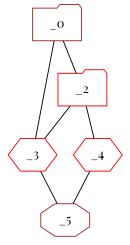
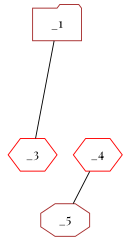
node "_0": label "_0" -> "_1"
node "_2": removed
edge "_3" -- "_5": removed
